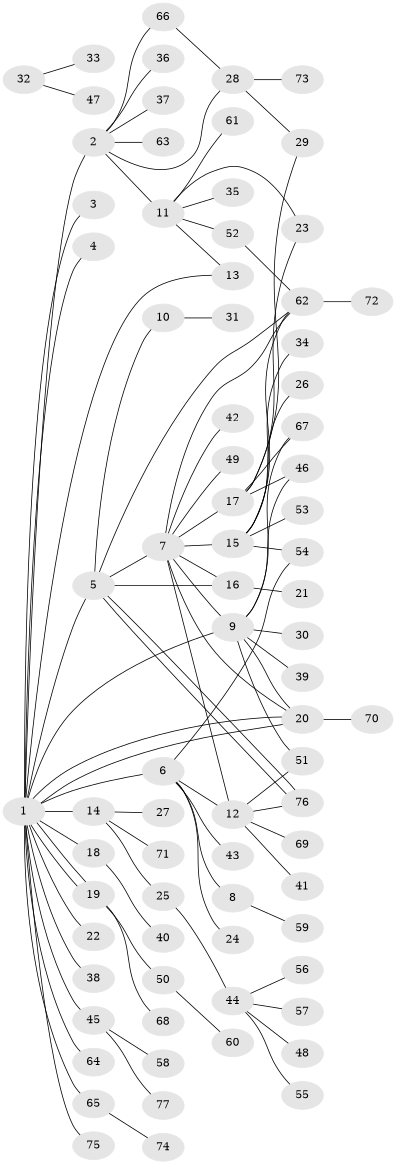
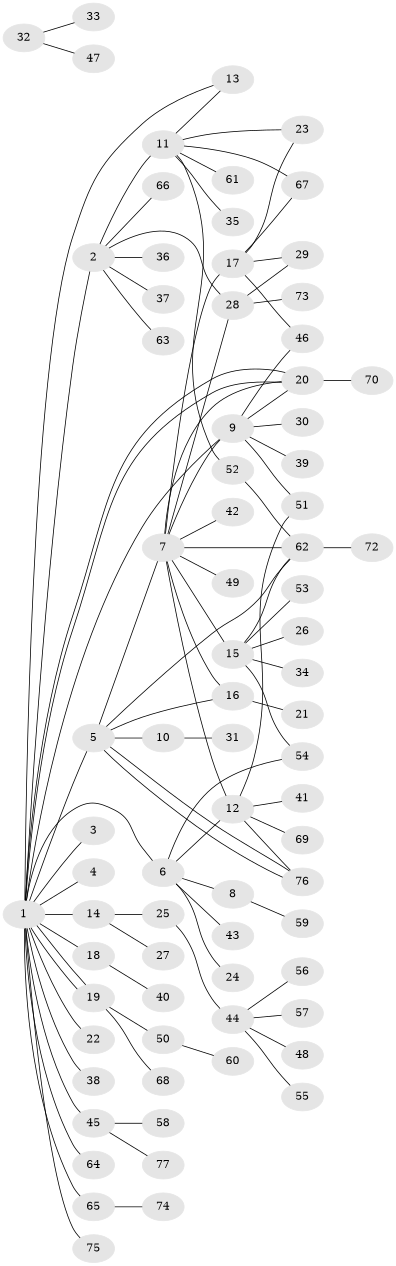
edge "66" -- "28": now "7" -- "28"
edge "67" -- "9": now "67" -- "11"
node "71": removed
